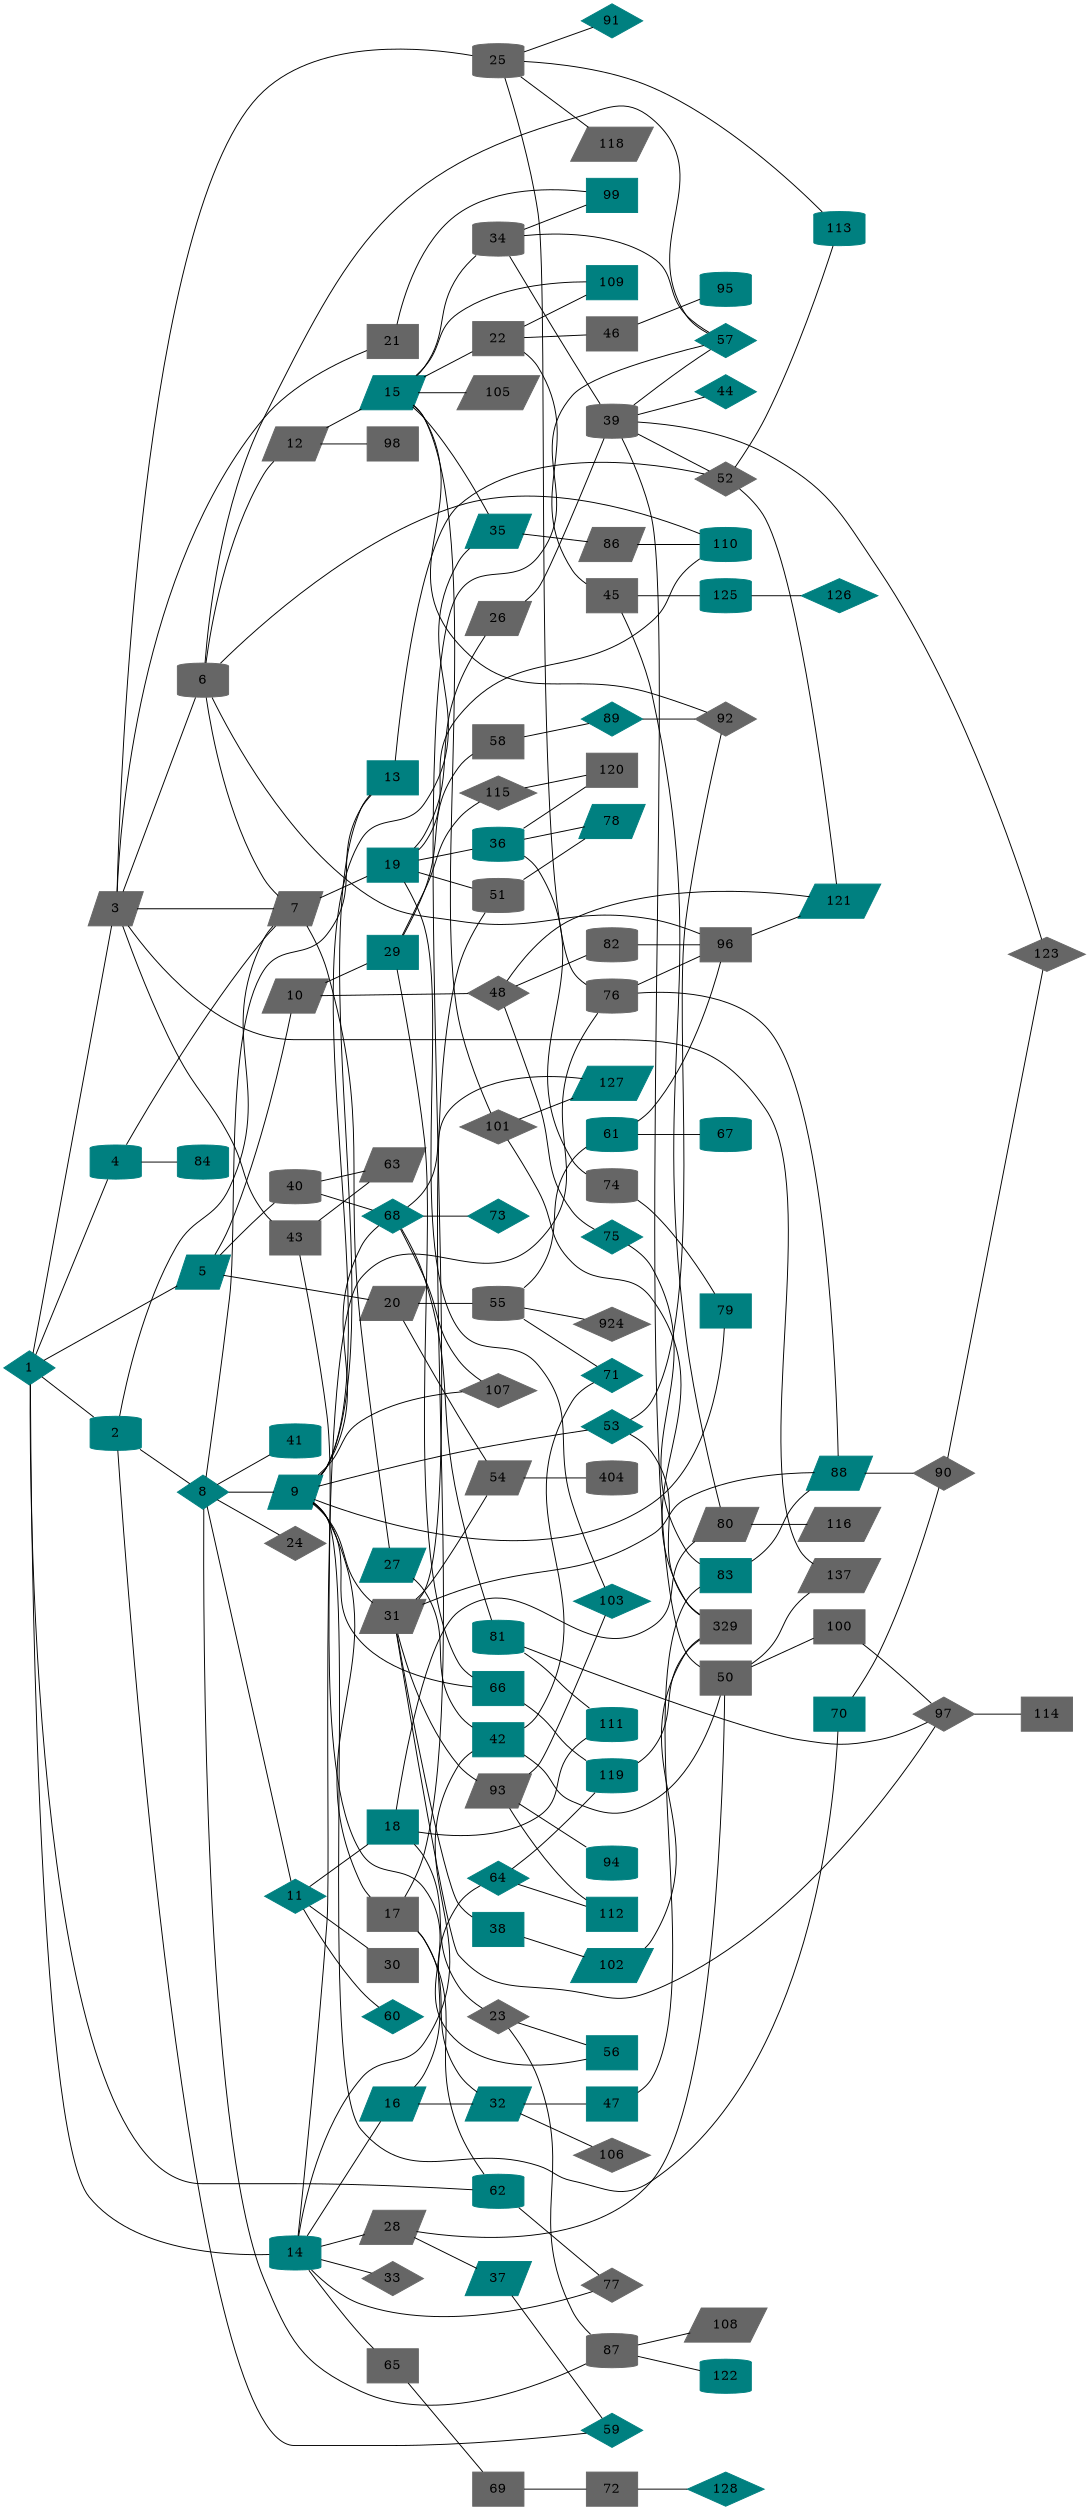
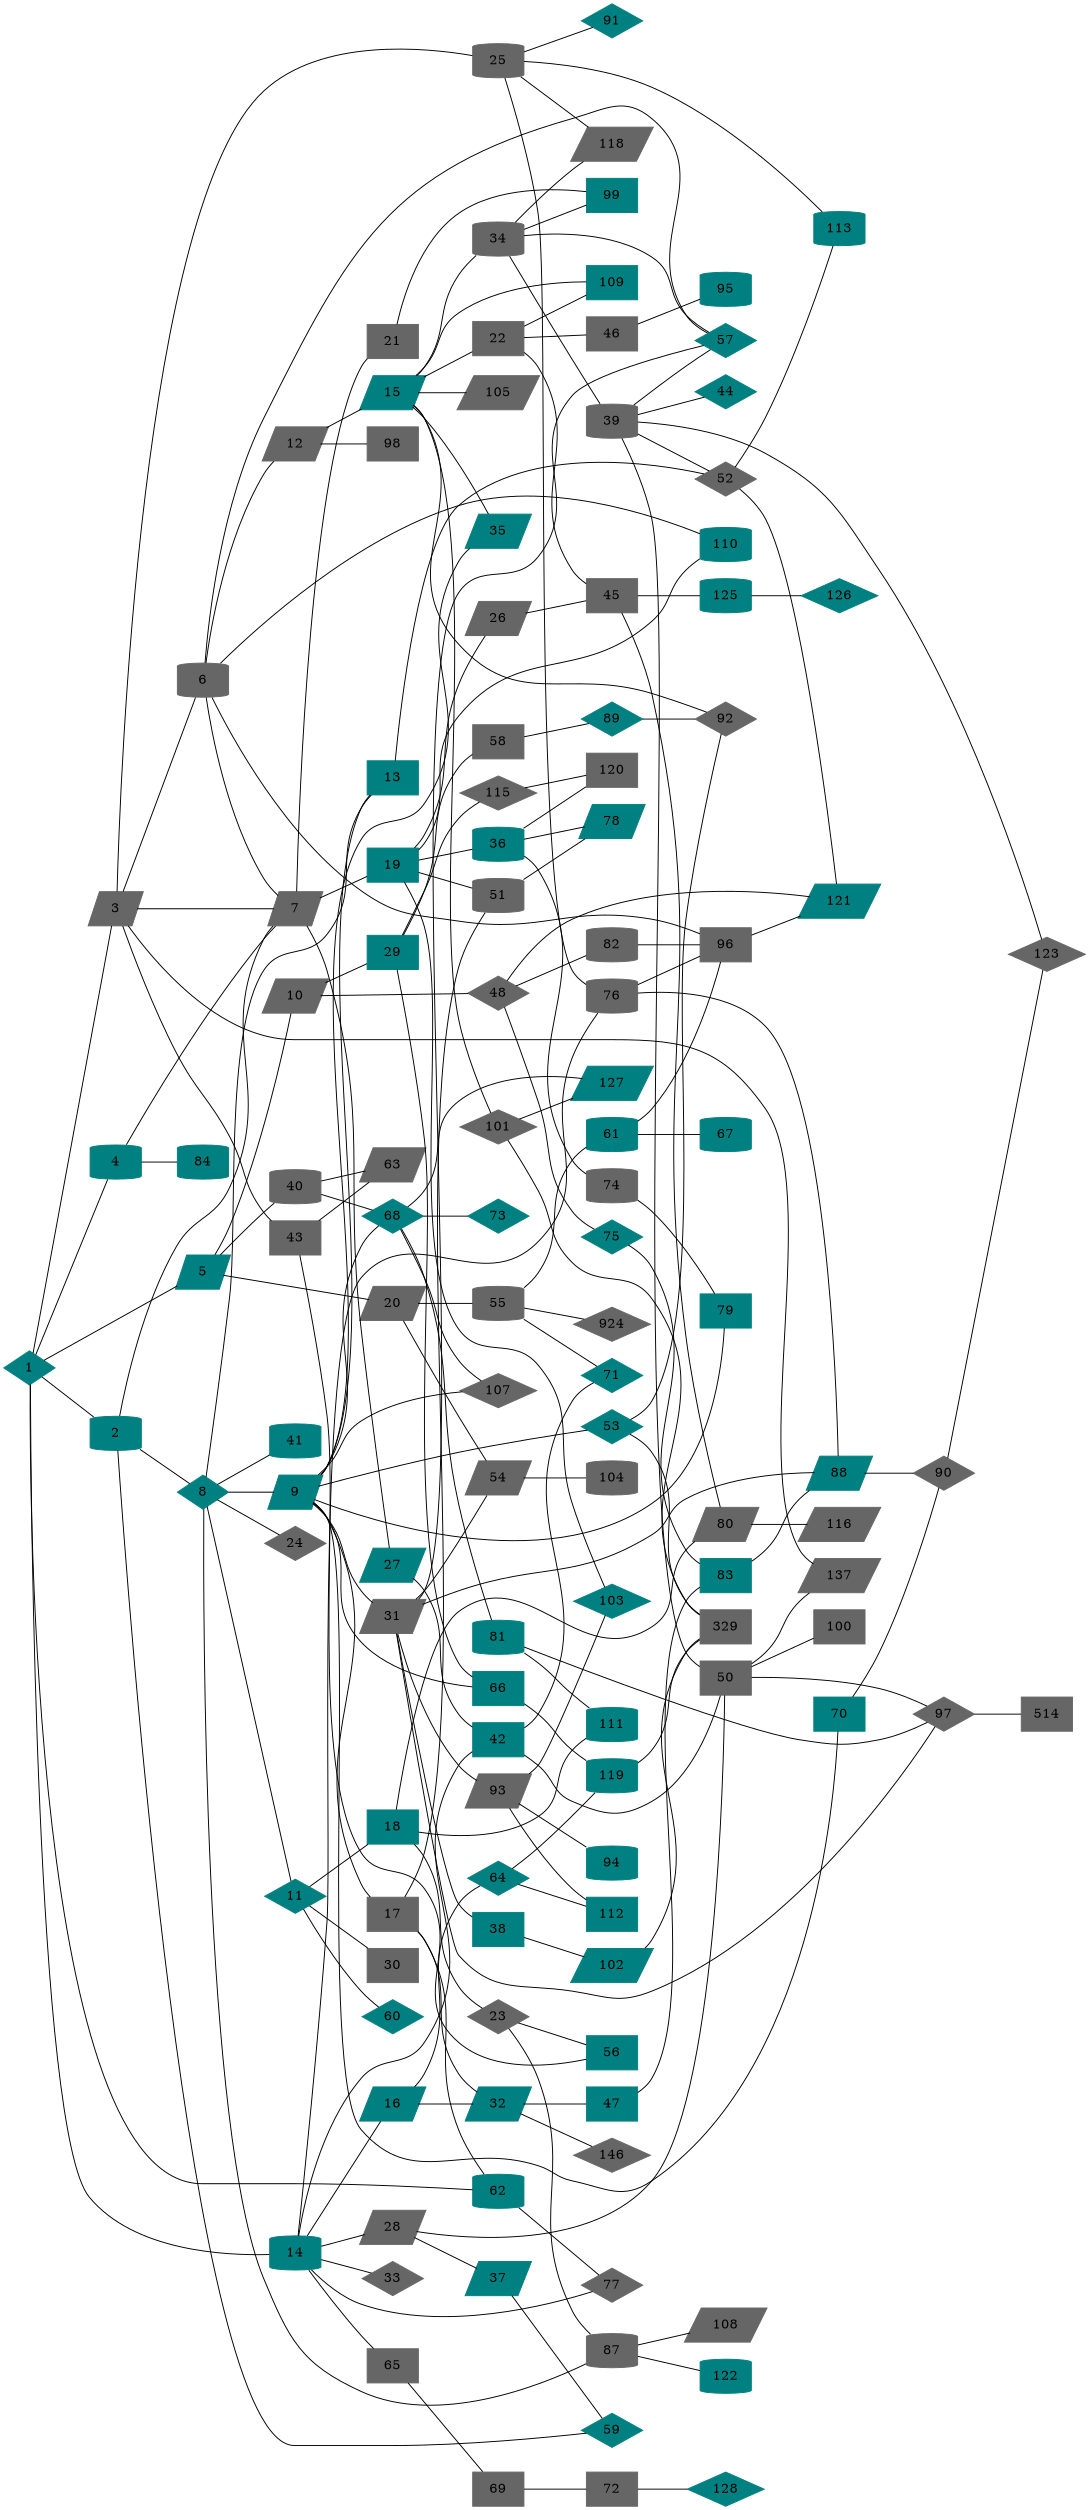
edge "118" -- "34": added
edge "39" -- "26": now "45" -- "26"
node "86": removed
edge "21" -- "3": now "21" -- "7"
node "404": label "404" -> "104"
edge "100" -- "97": now "50" -- "97"
node "114": label "114" -> "514"
node "106": label "106" -> "146"
